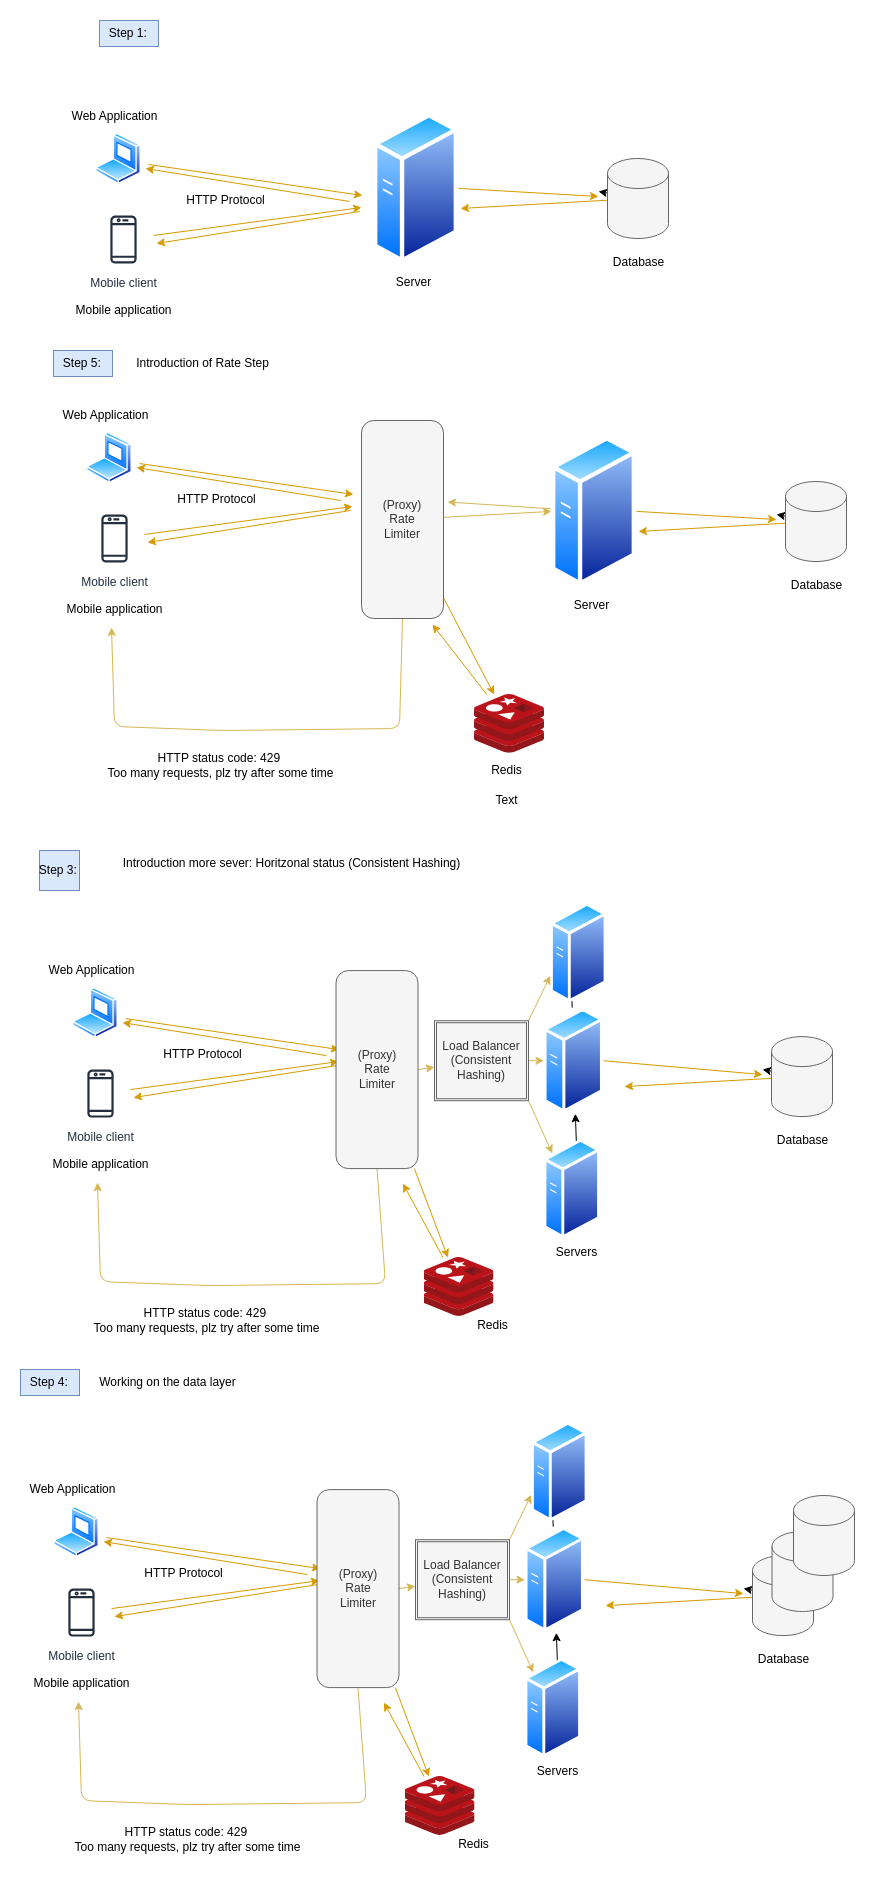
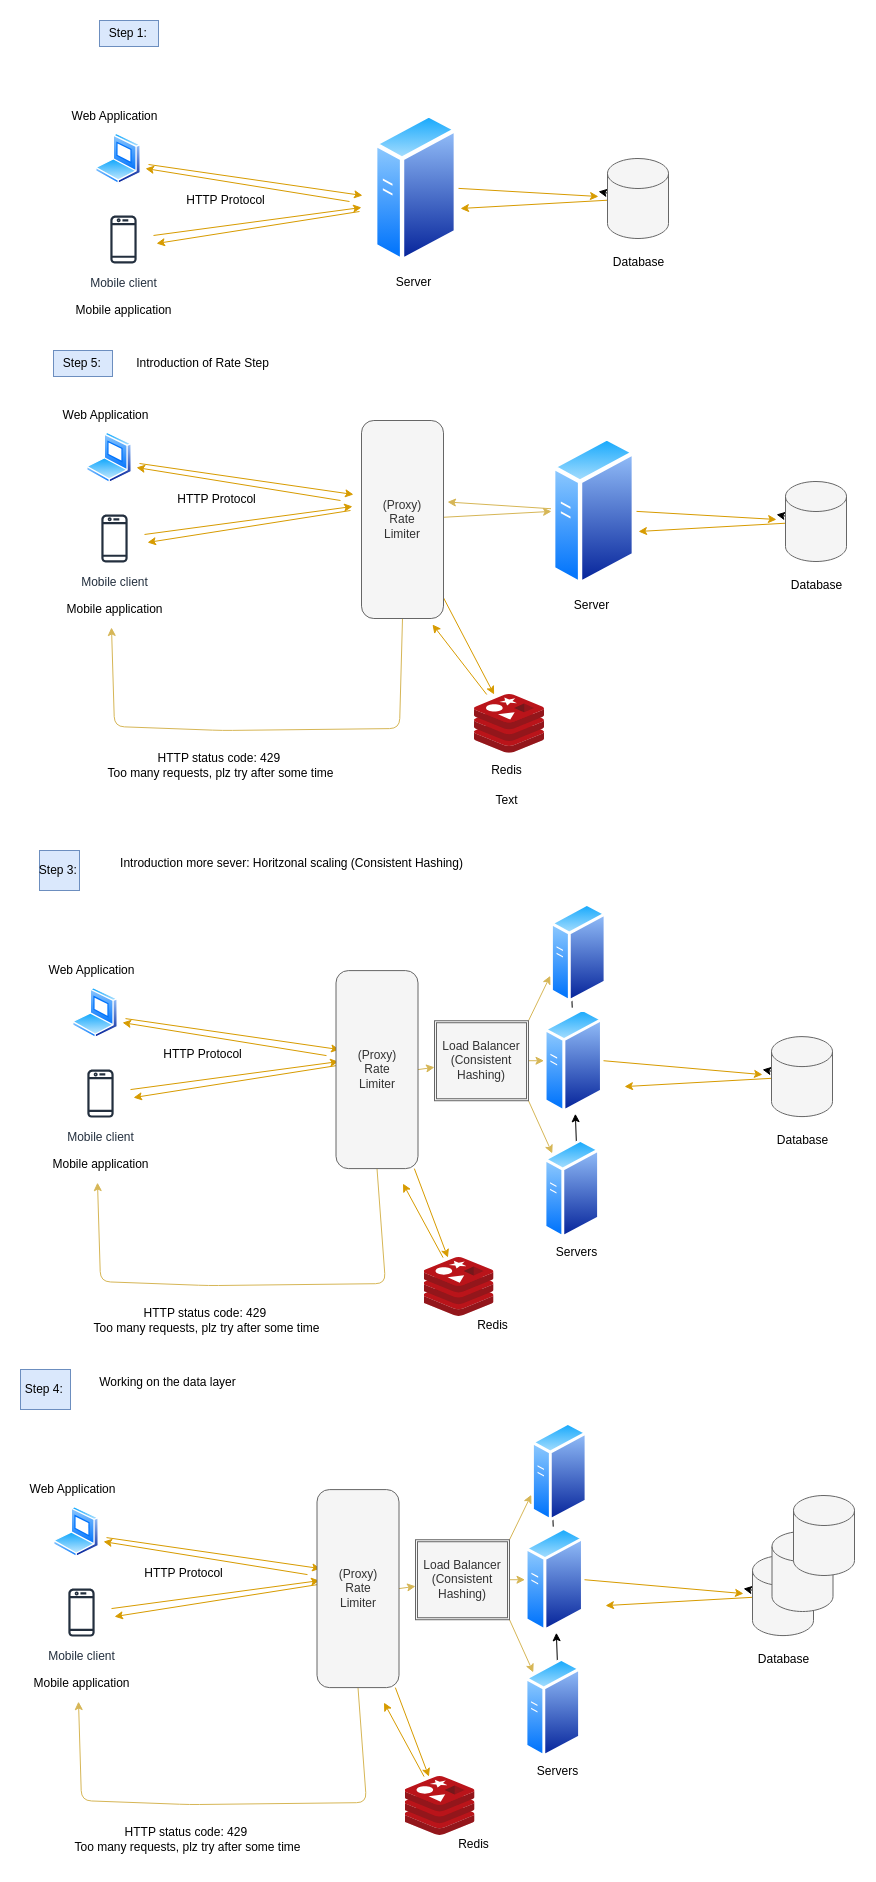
node "Introduction more sever: Horitzonal status (Consistent Hashing)": label "Introduction more sever: Horitzonal status (Consistent Hashing)" -> "Introduction more sever: Horitzonal scaling (Consistent Hashing)"
node "Step 4:": size 59x26 -> 50x40
